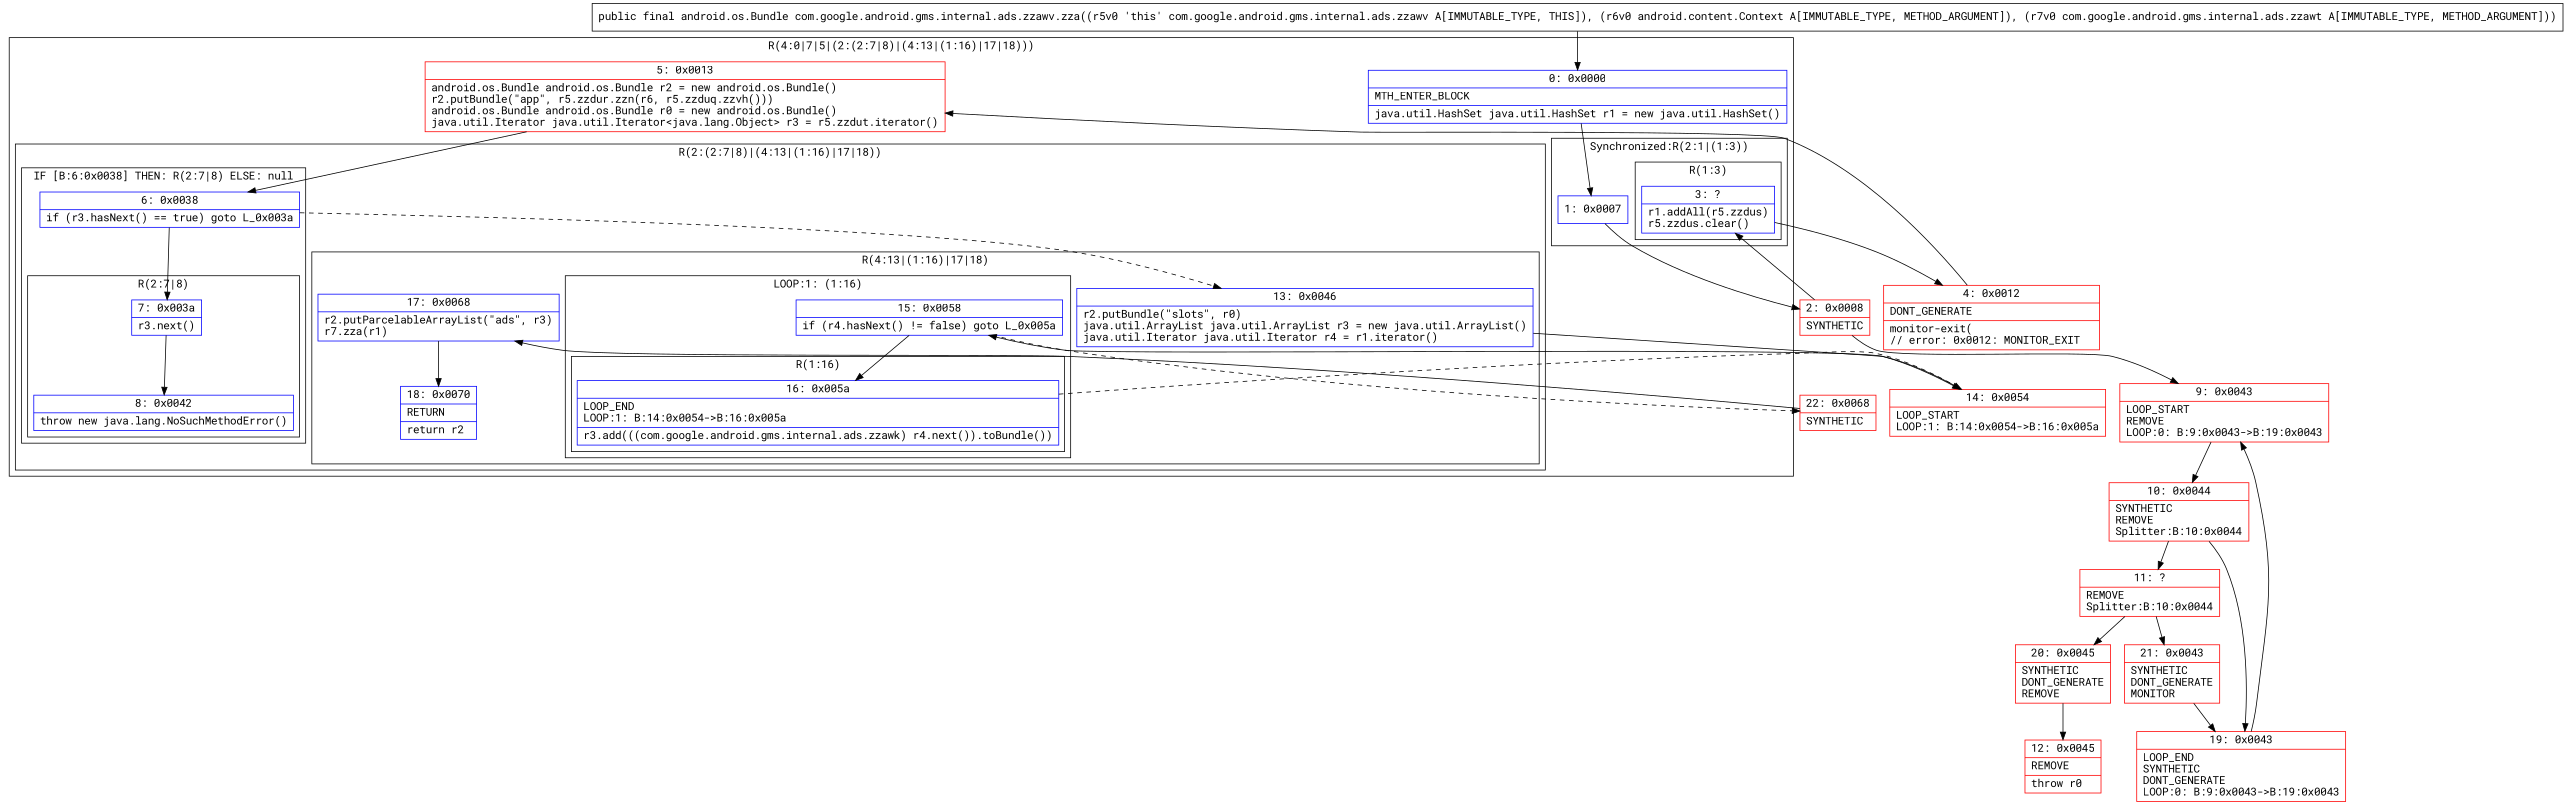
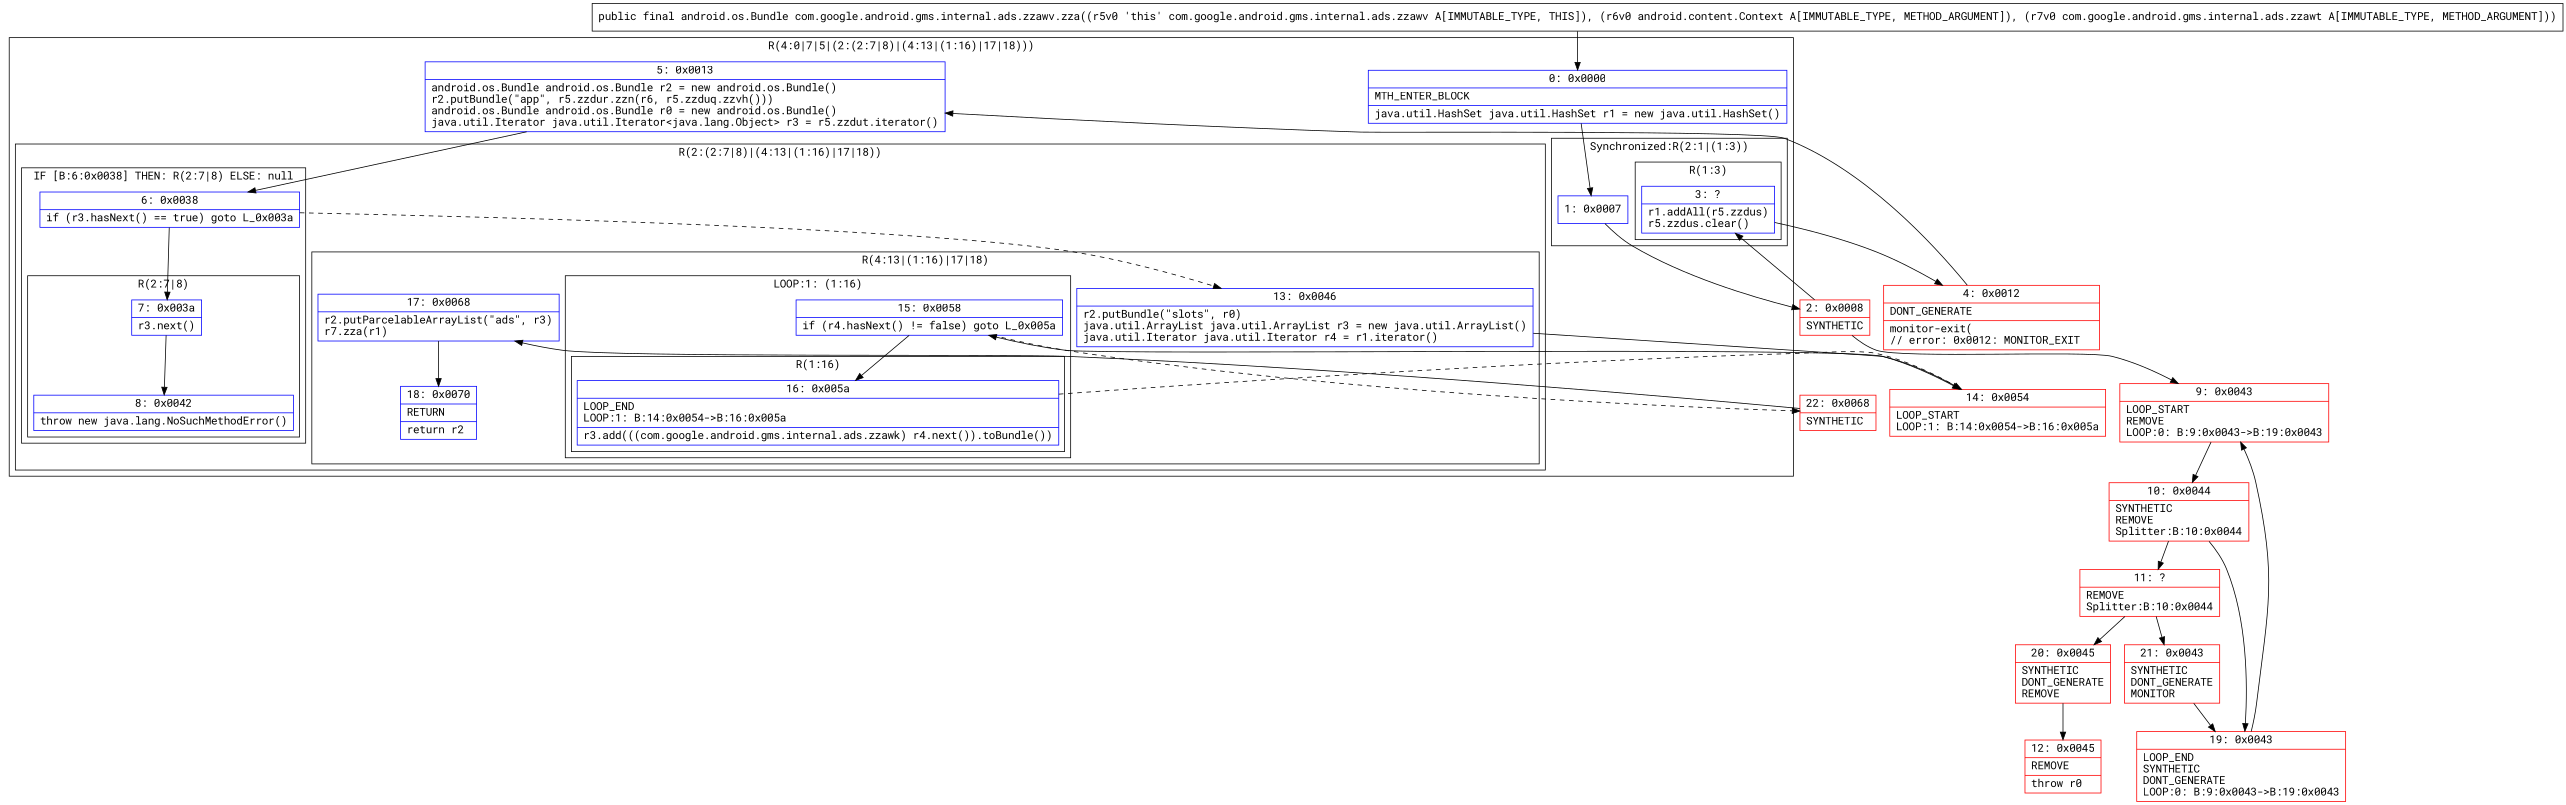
node "5: 0x0013": color red -> blue
